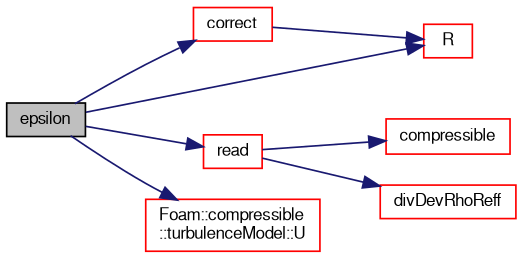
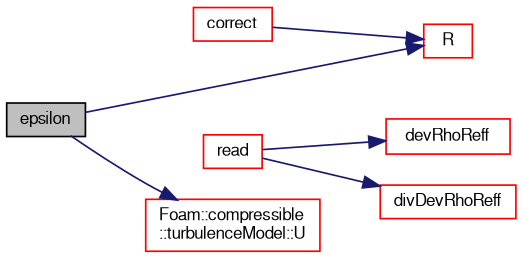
edge "epsilon" -> "correct": removed
edge "epsilon" -> "read": removed
node "compressible": label "compressible" -> "devRhoReff"
